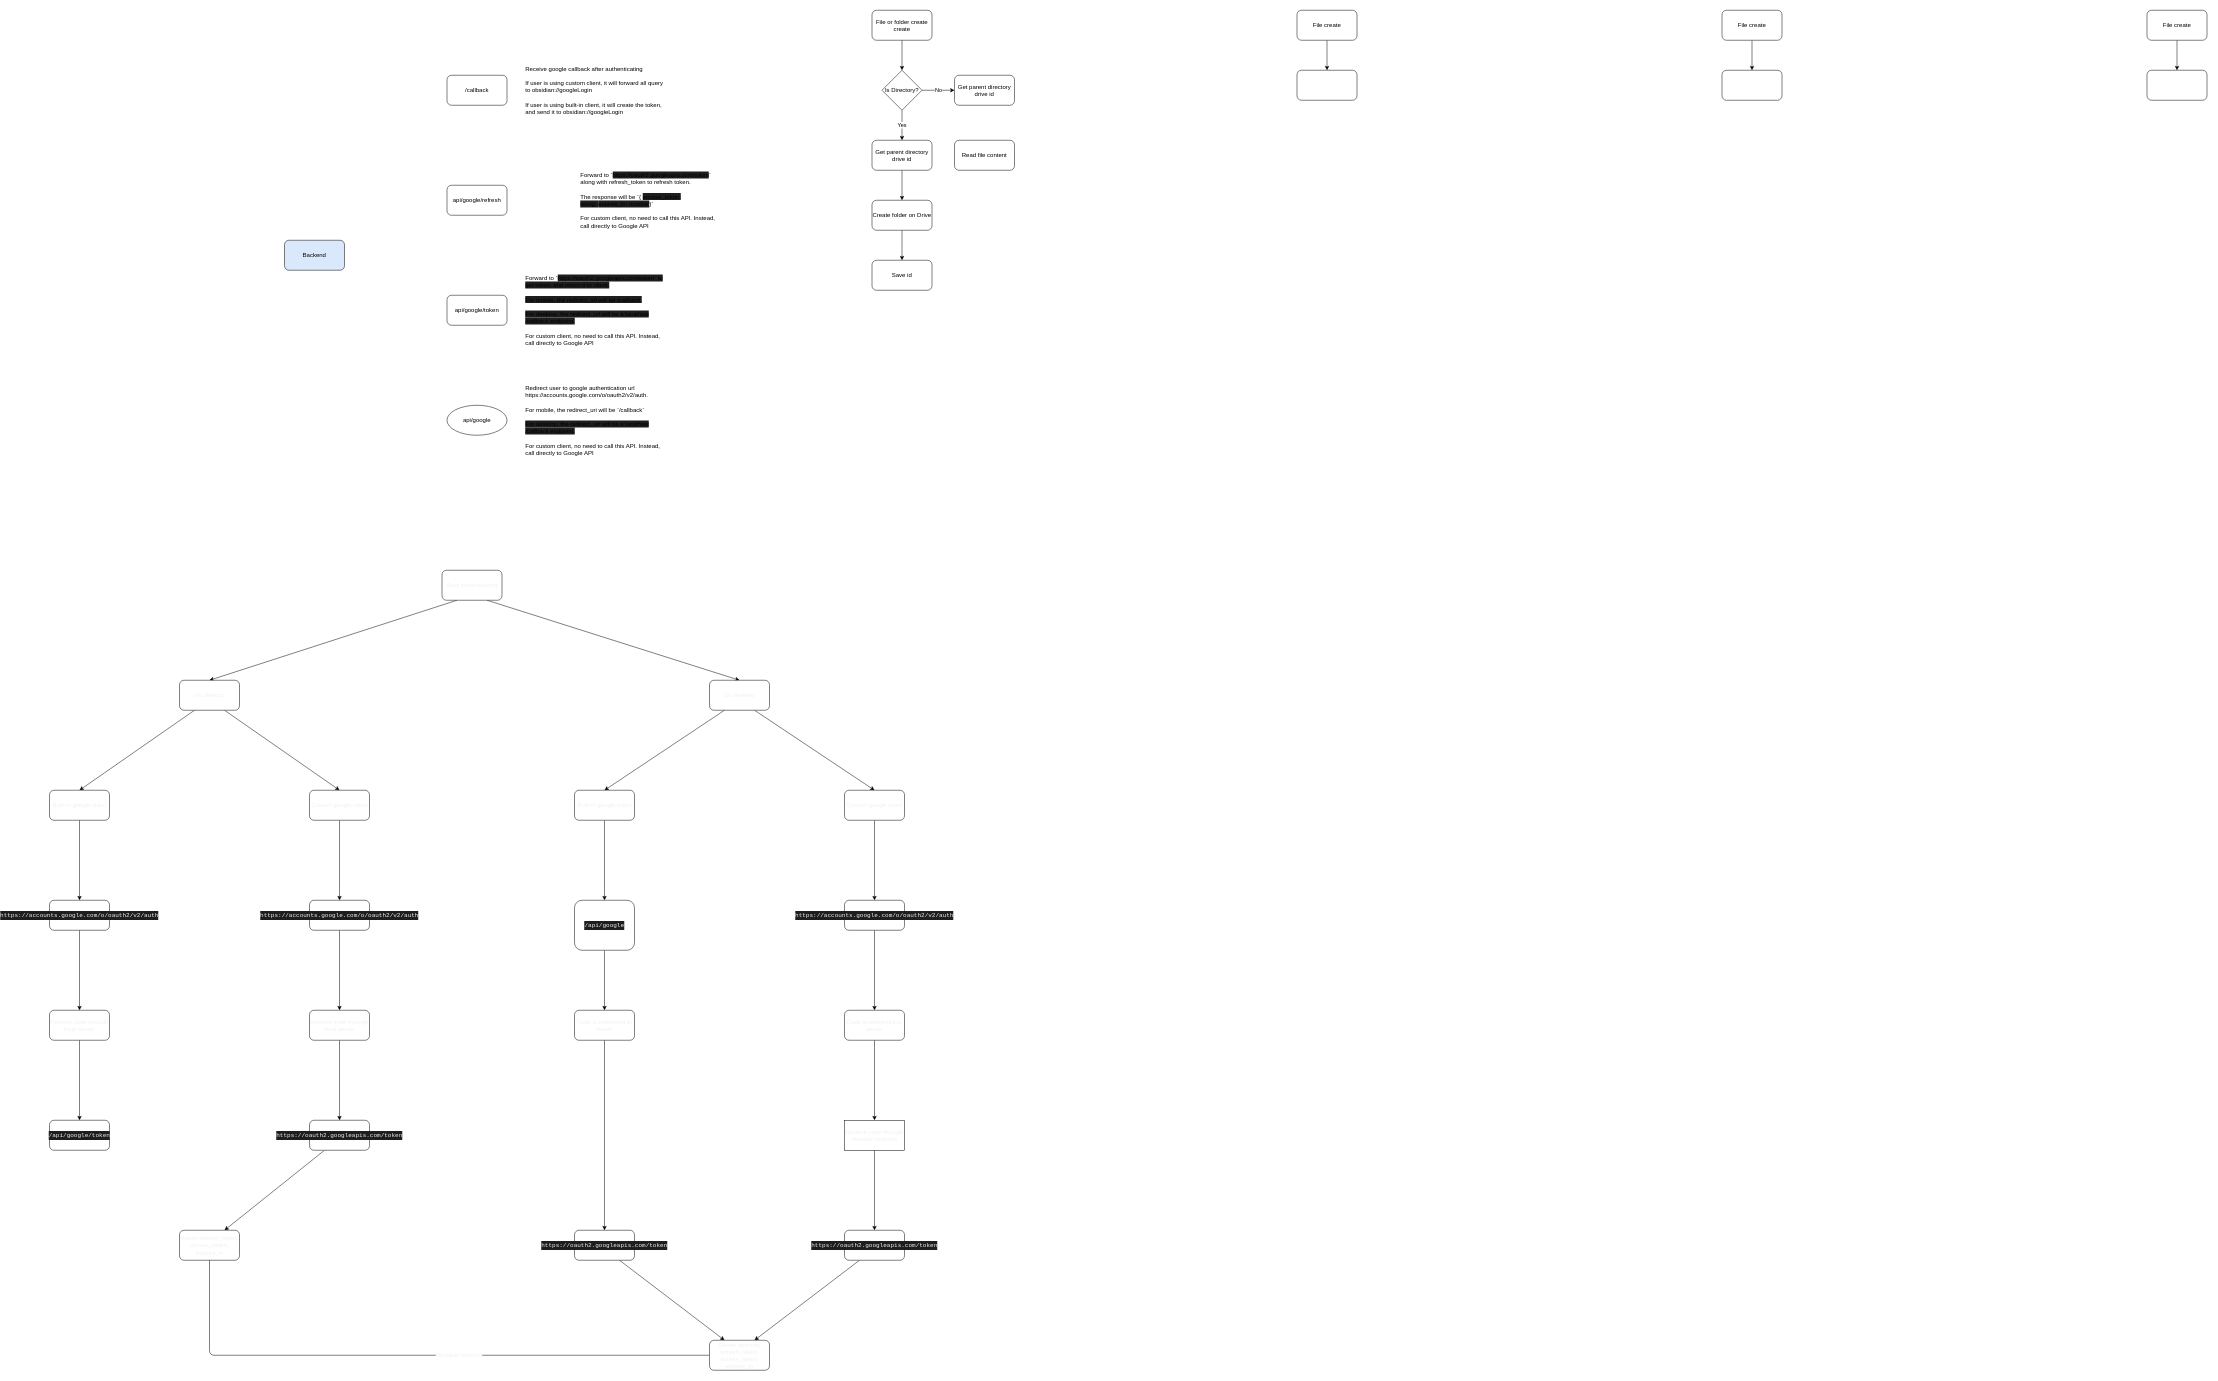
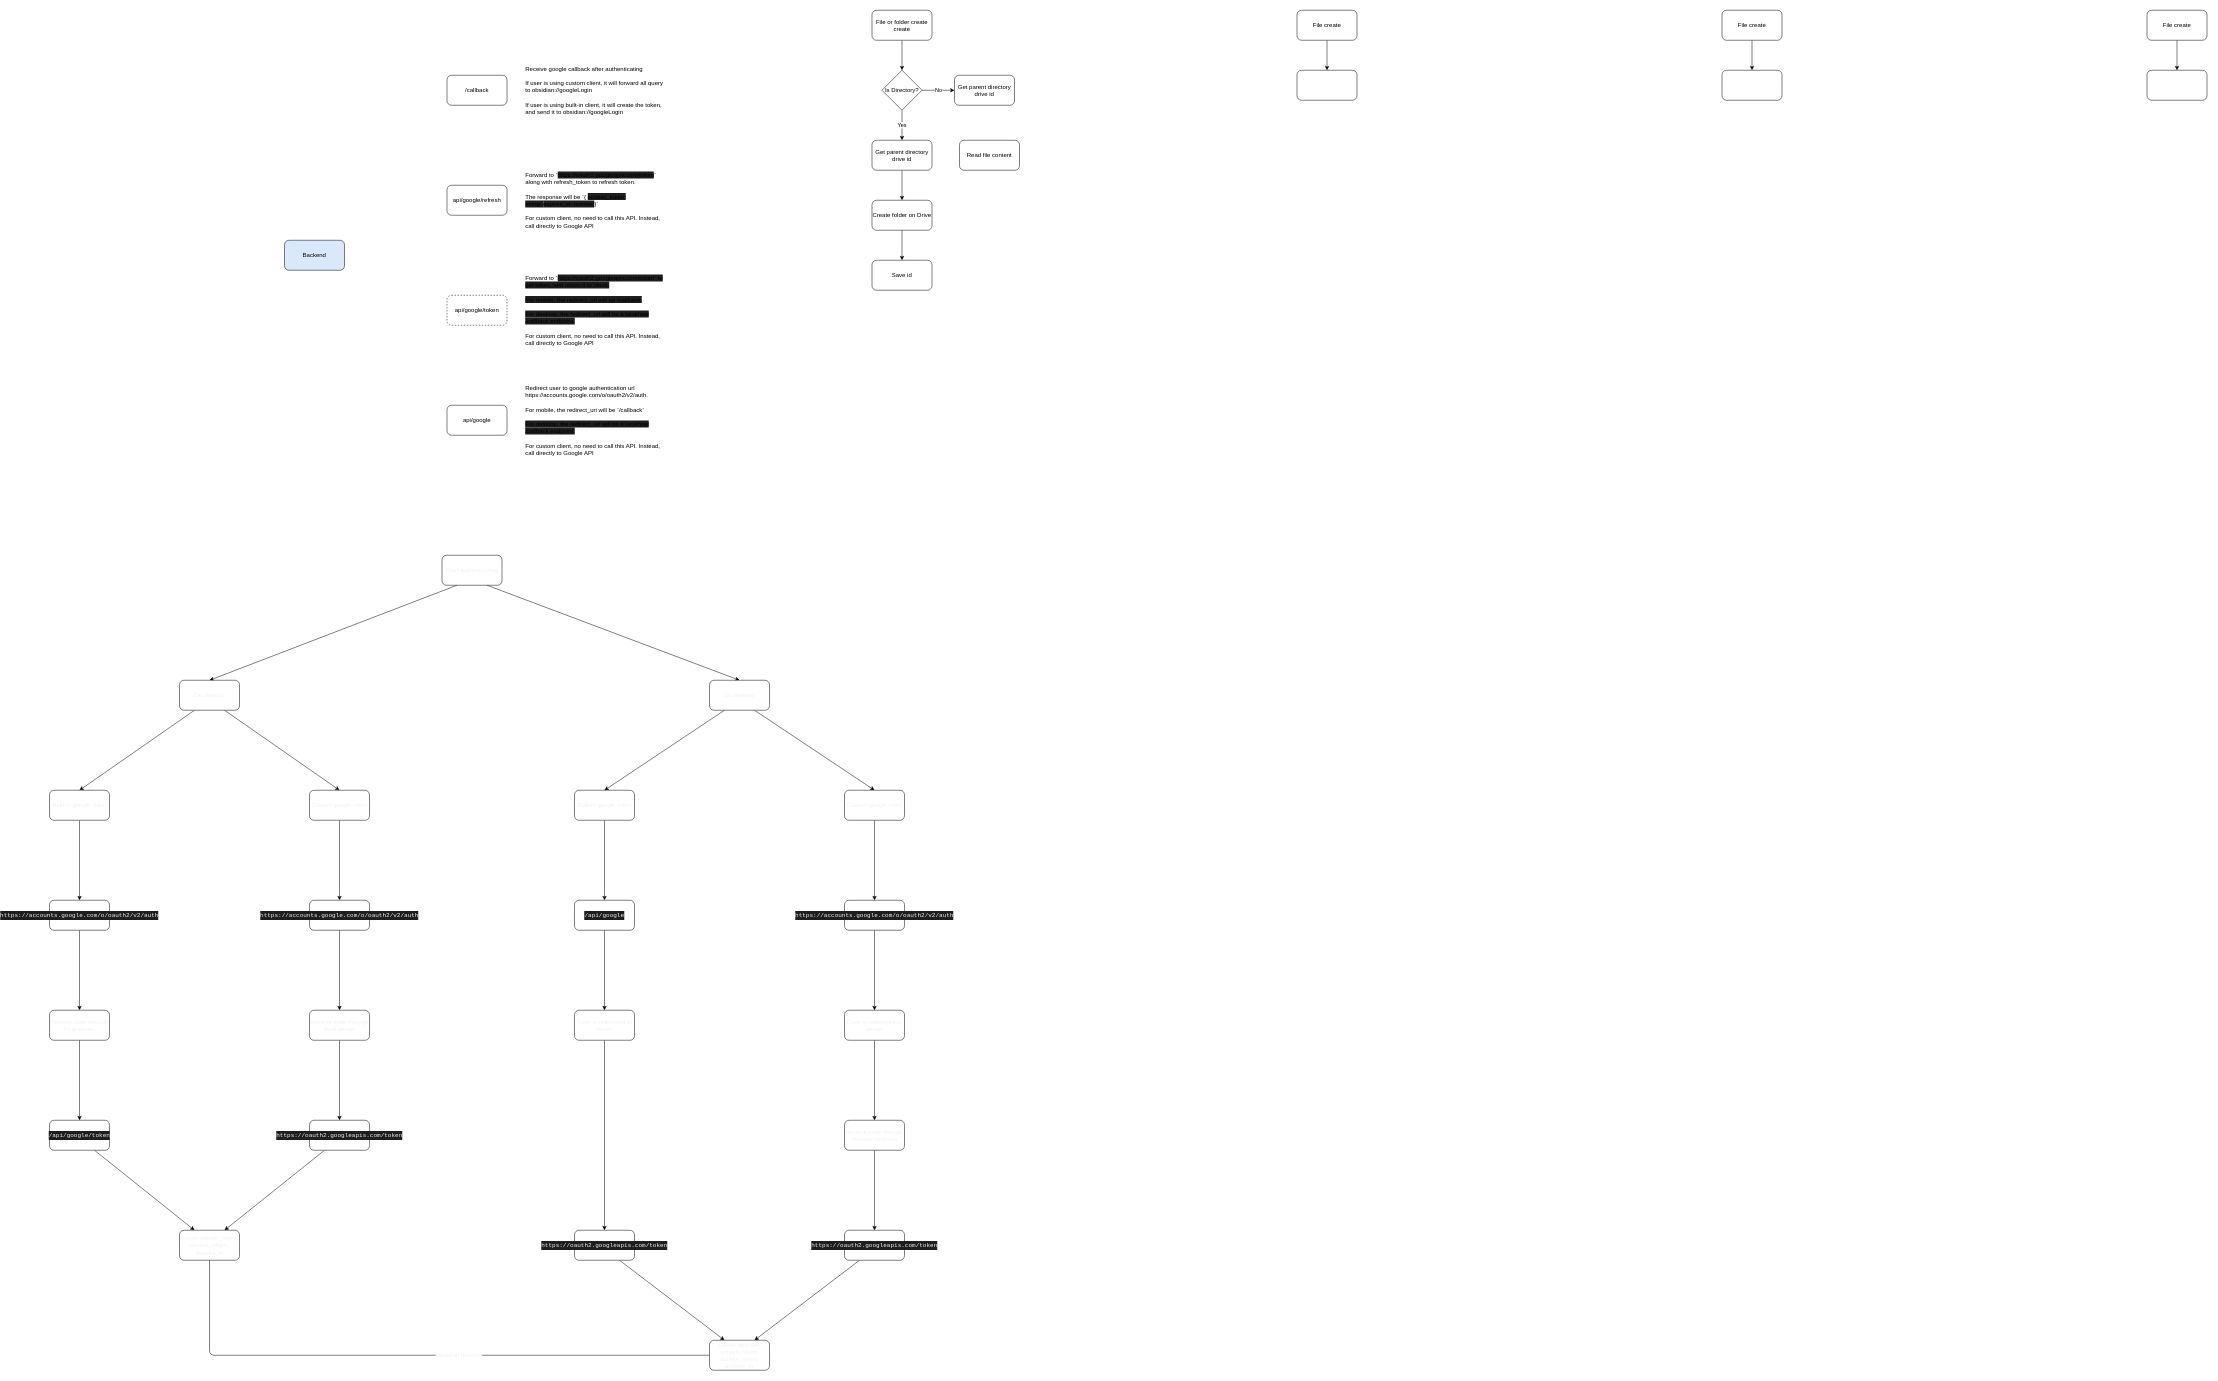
node "Read file content": moved (984, 155) -> (989, 155)
node "Forward to `https://oauth2.googleapis.com/token` along with refresh_token to refresh token. The response will be `{ access_token: string; expires_in: number}` For custom client, no need to call this API. Instead, call directly to Google API": moved (649, 200) -> (594, 200)
node "api/google/token": style solid -> dashed
node "api/google": shape ellipse -> rounded rectangle
node "Start authenticating": moved (472, 585) -> (472, 570)
node "/api/google": size 60x50 -> 60x30
node "Receive code through obsidian protocol": shape rectangle -> rounded rectangle
edge "/api/google/token" -> "Return refresh_token, access_token, expires_in": added
